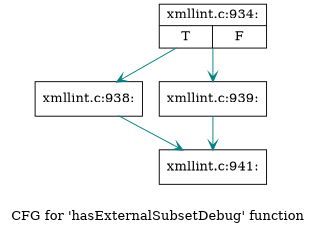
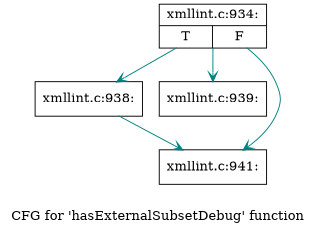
edge "xmllint.c:939:" -> "xmllint.c:941:": now "xmllint.c:934:" -> "xmllint.c:941:"
